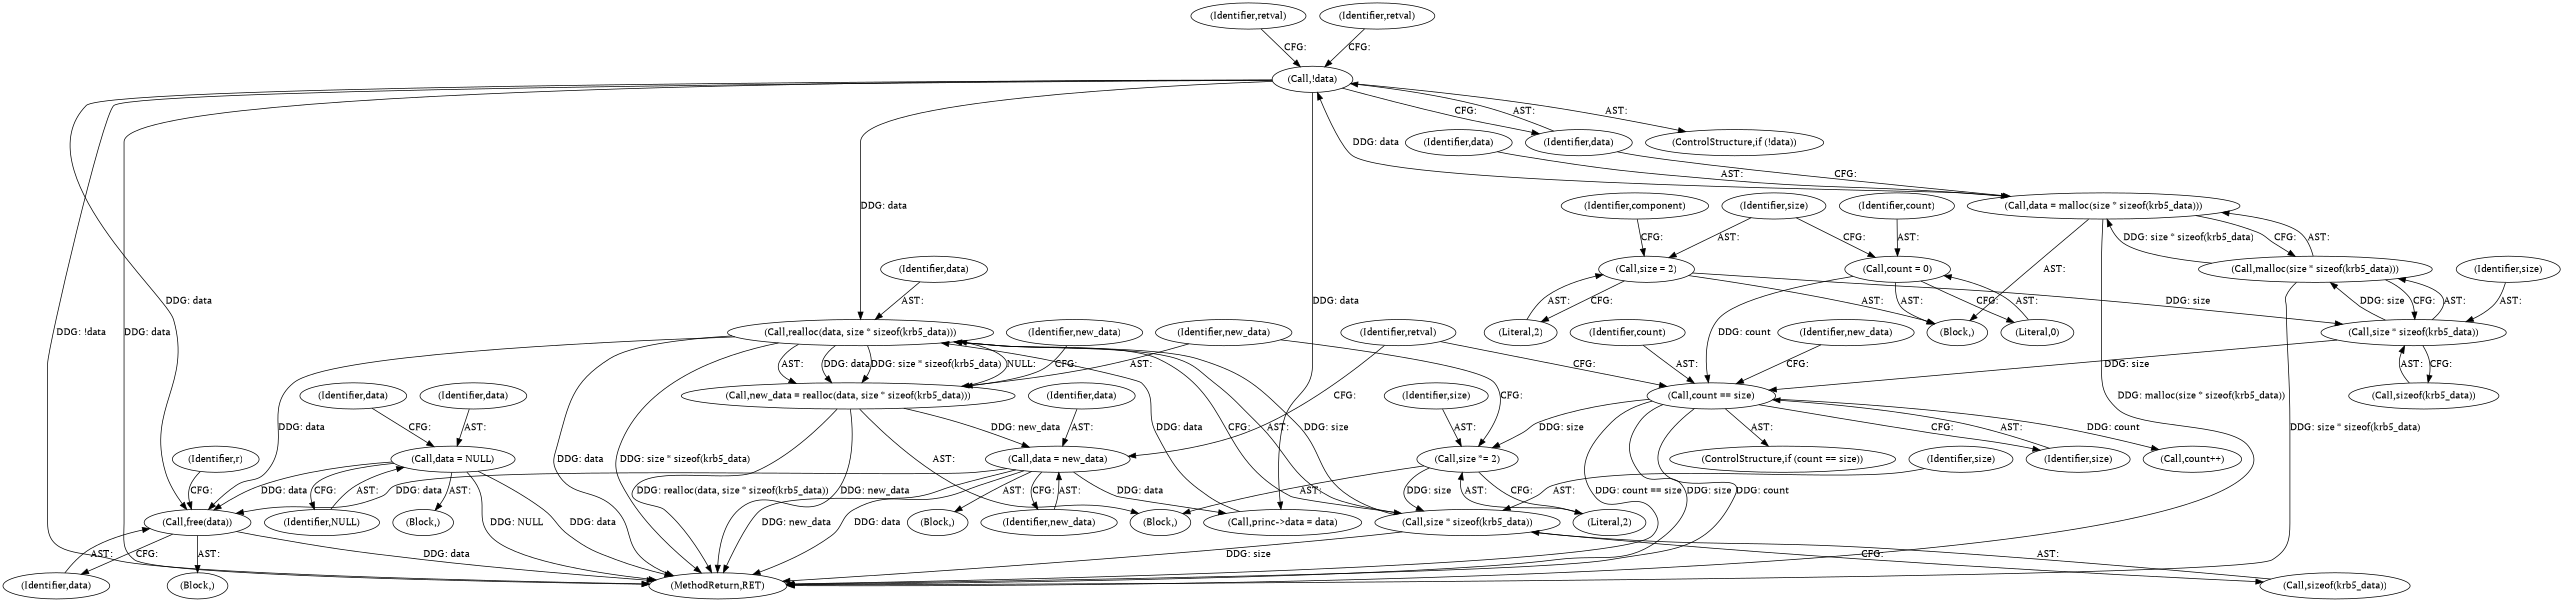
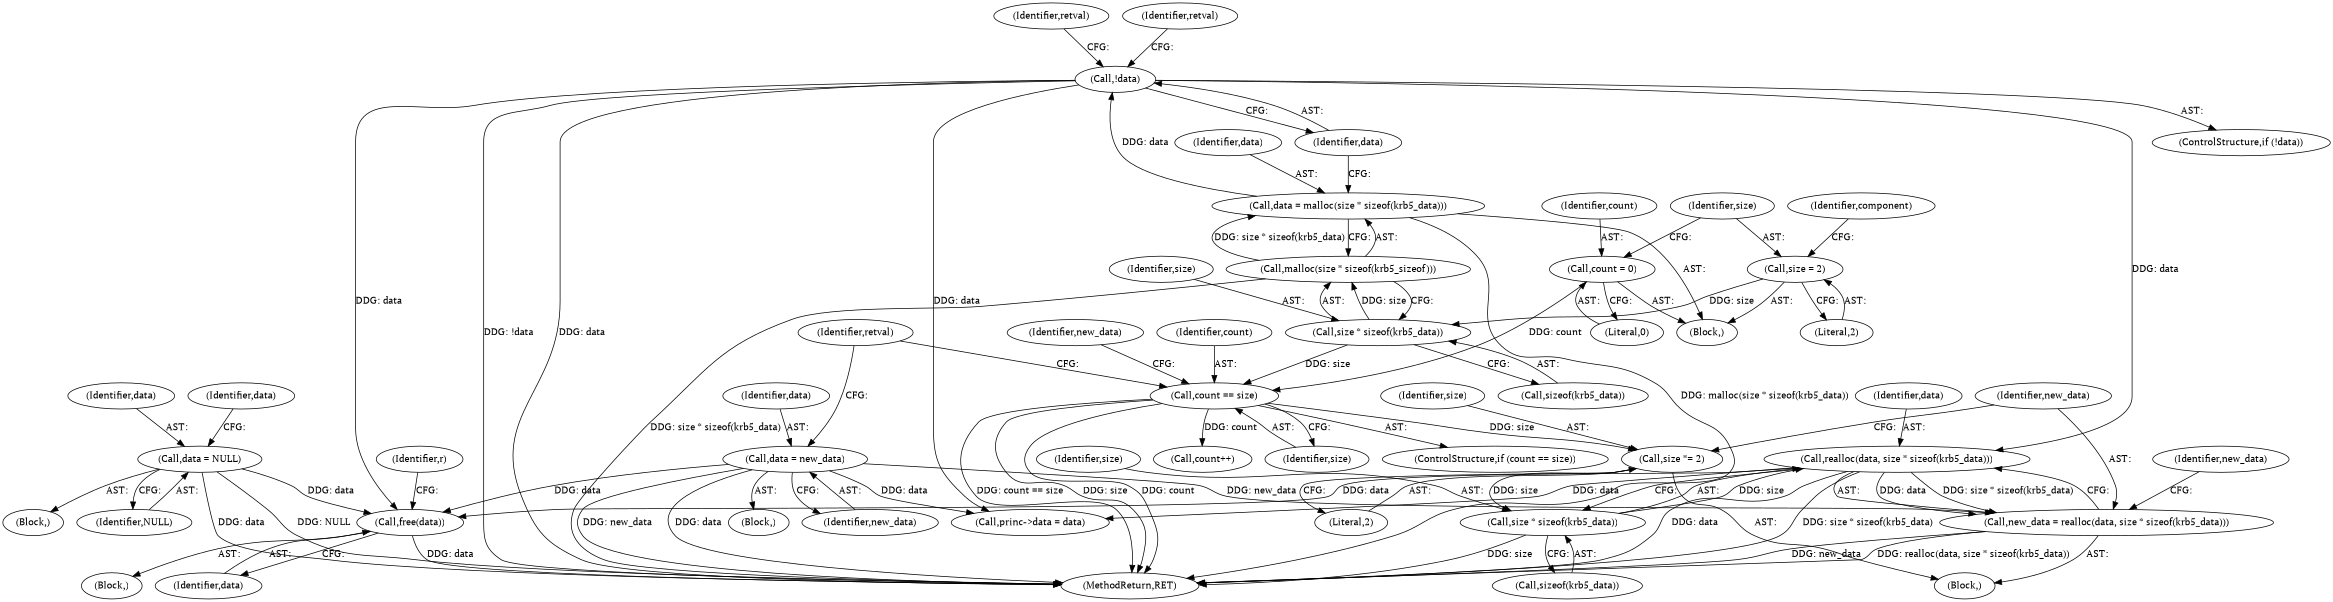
node "(Call,malloc(size * sizeof(krb5_data)))": label "(Call,malloc(size * sizeof(krb5_data)))" -> "(Call,malloc(size * sizeof(krb5_sizeof)))"
edge "(Call,new_data = realloc(data, size * sizeof(krb5_data)))" -> "(Call,realloc(data, size * sizeof(krb5_data)))": label "NULL: " -> "CFG: "
edge "(Call,princ->data = data)" -> "(Call,realloc(data, size * sizeof(krb5_data)))": reversed
edge "(Call,new_data = realloc(data, size * sizeof(krb5_data)))" -> "(Call,data = new_data)": reversed
